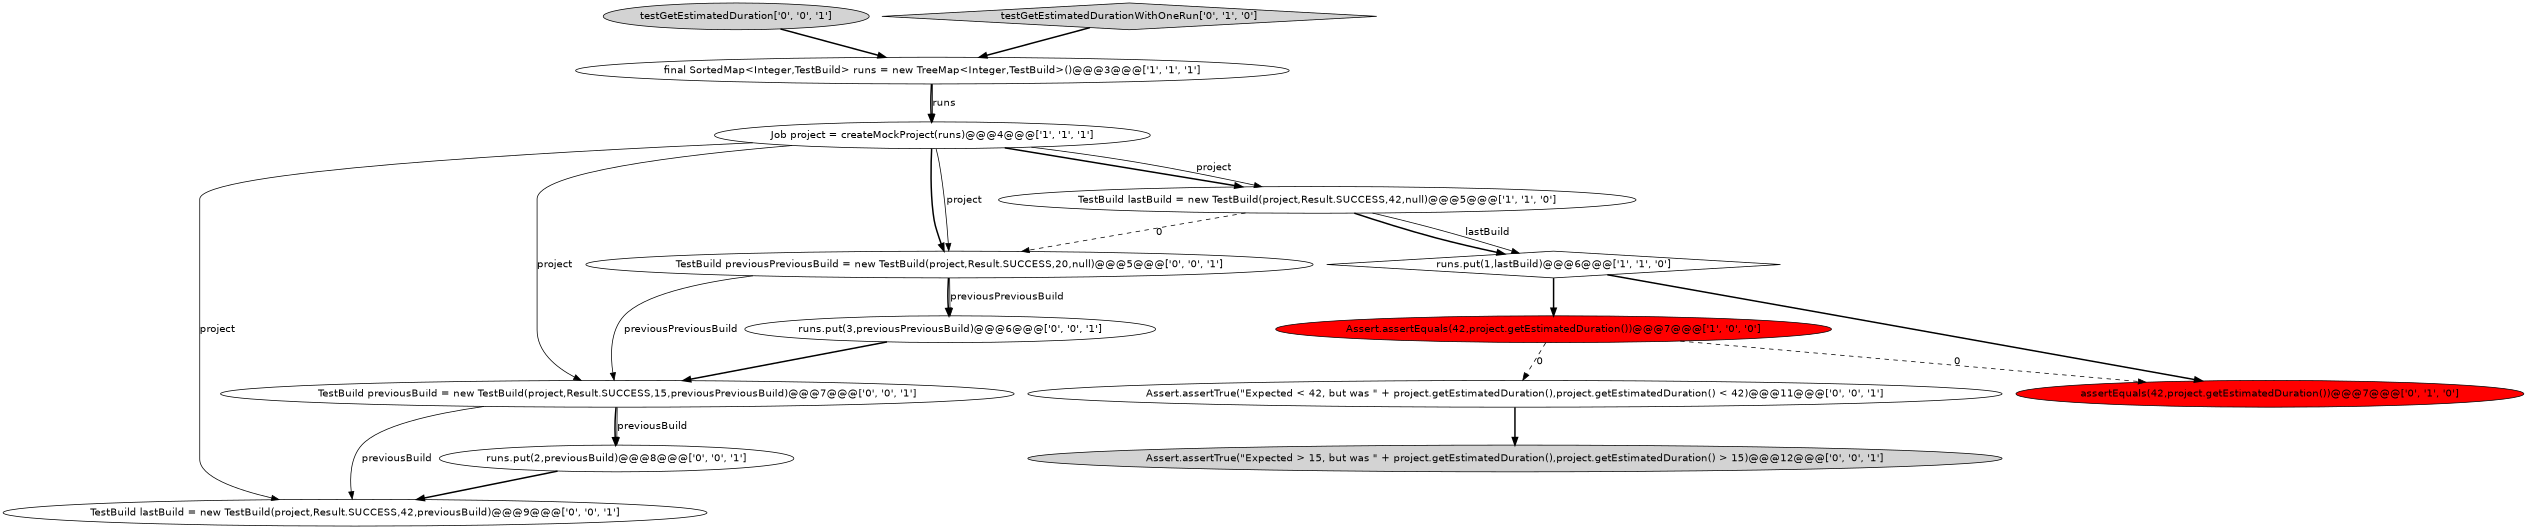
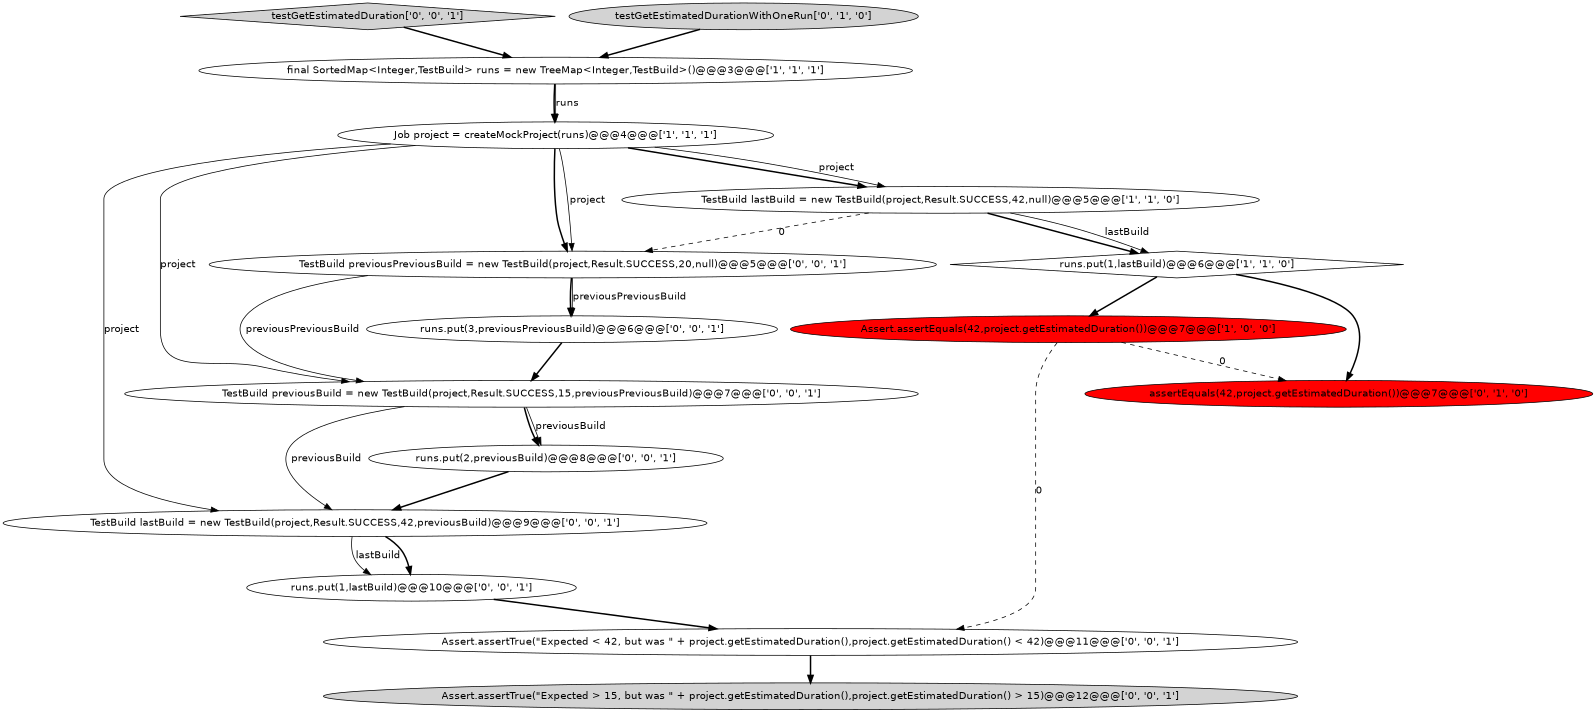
node "testGetEstimatedDuration['0', '0', '1']": shape ellipse -> diamond
node "testGetEstimatedDurationWithOneRun['0', '1', '0']": shape diamond -> ellipse
node "runs.put(1,lastBuild)@@@10@@@['0', '0', '1']": added
